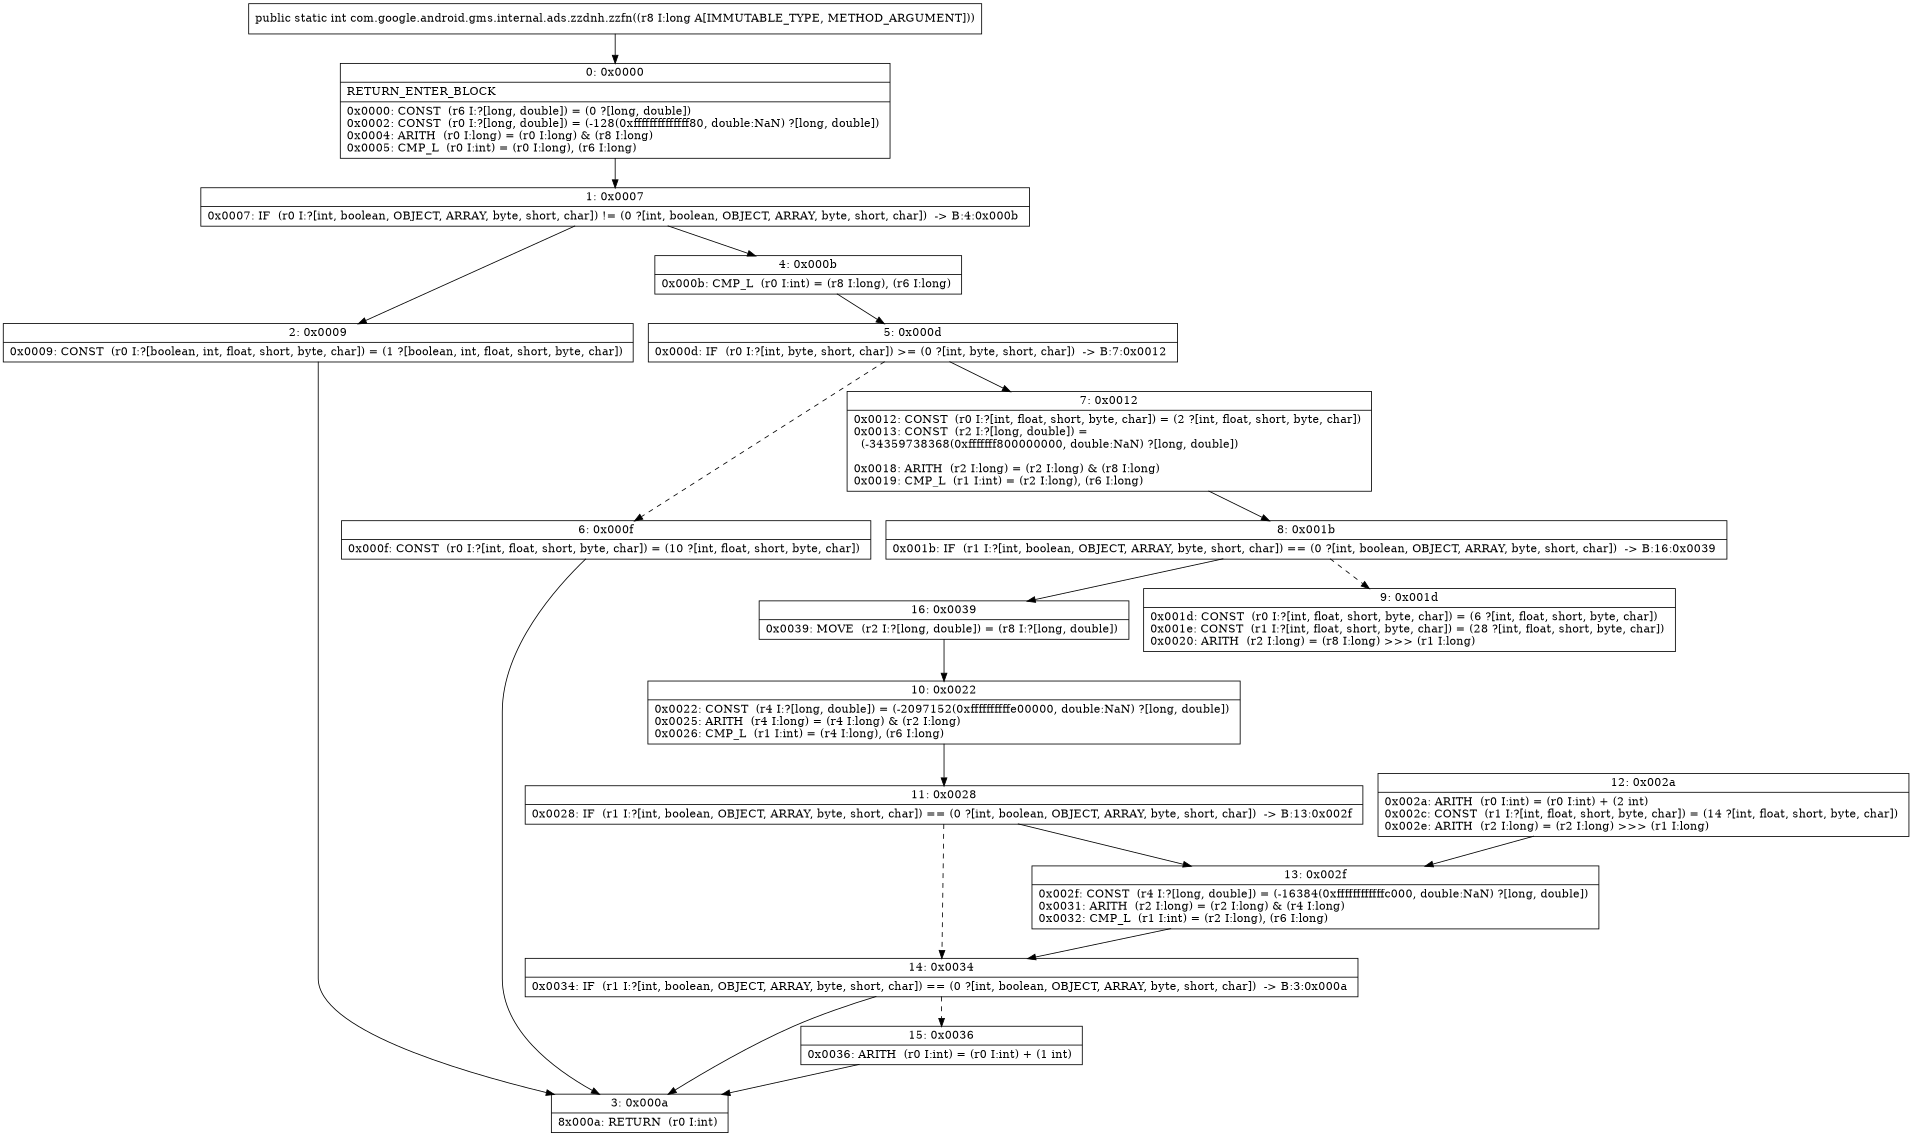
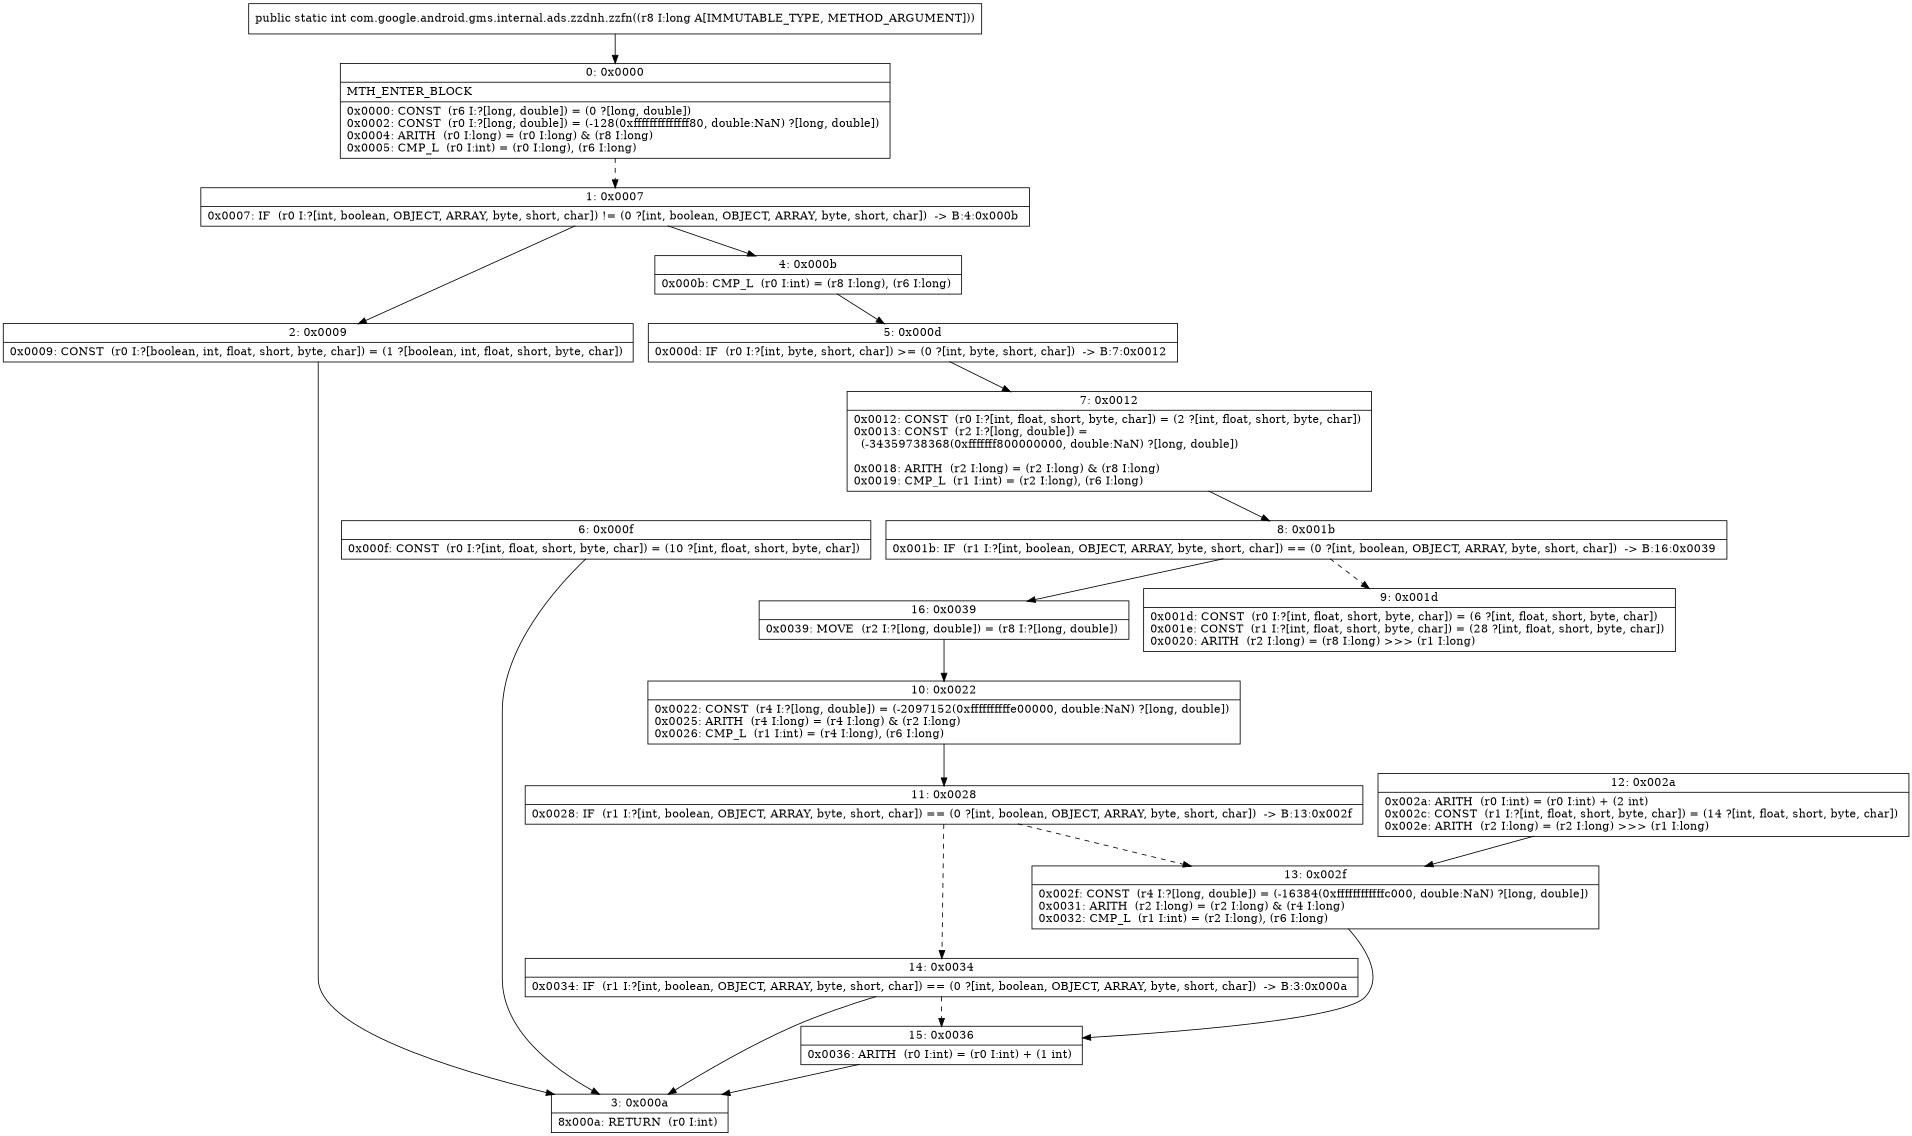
node "0: 0x0000": text "RETURN_ENTER_BLOCK" -> "MTH_ENTER_BLOCK"
edge "0: 0x0000" -> "1: 0x0007": style solid -> dashed
edge "5: 0x000d" -> "6: 0x000f": removed
edge "11: 0x0028" -> "13: 0x002f": style solid -> dashed
edge "13: 0x002f" -> "14: 0x0034": now "13: 0x002f" -> "15: 0x0036"
